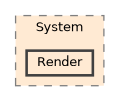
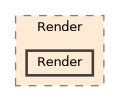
cluster "System": label "System" -> "Render"
